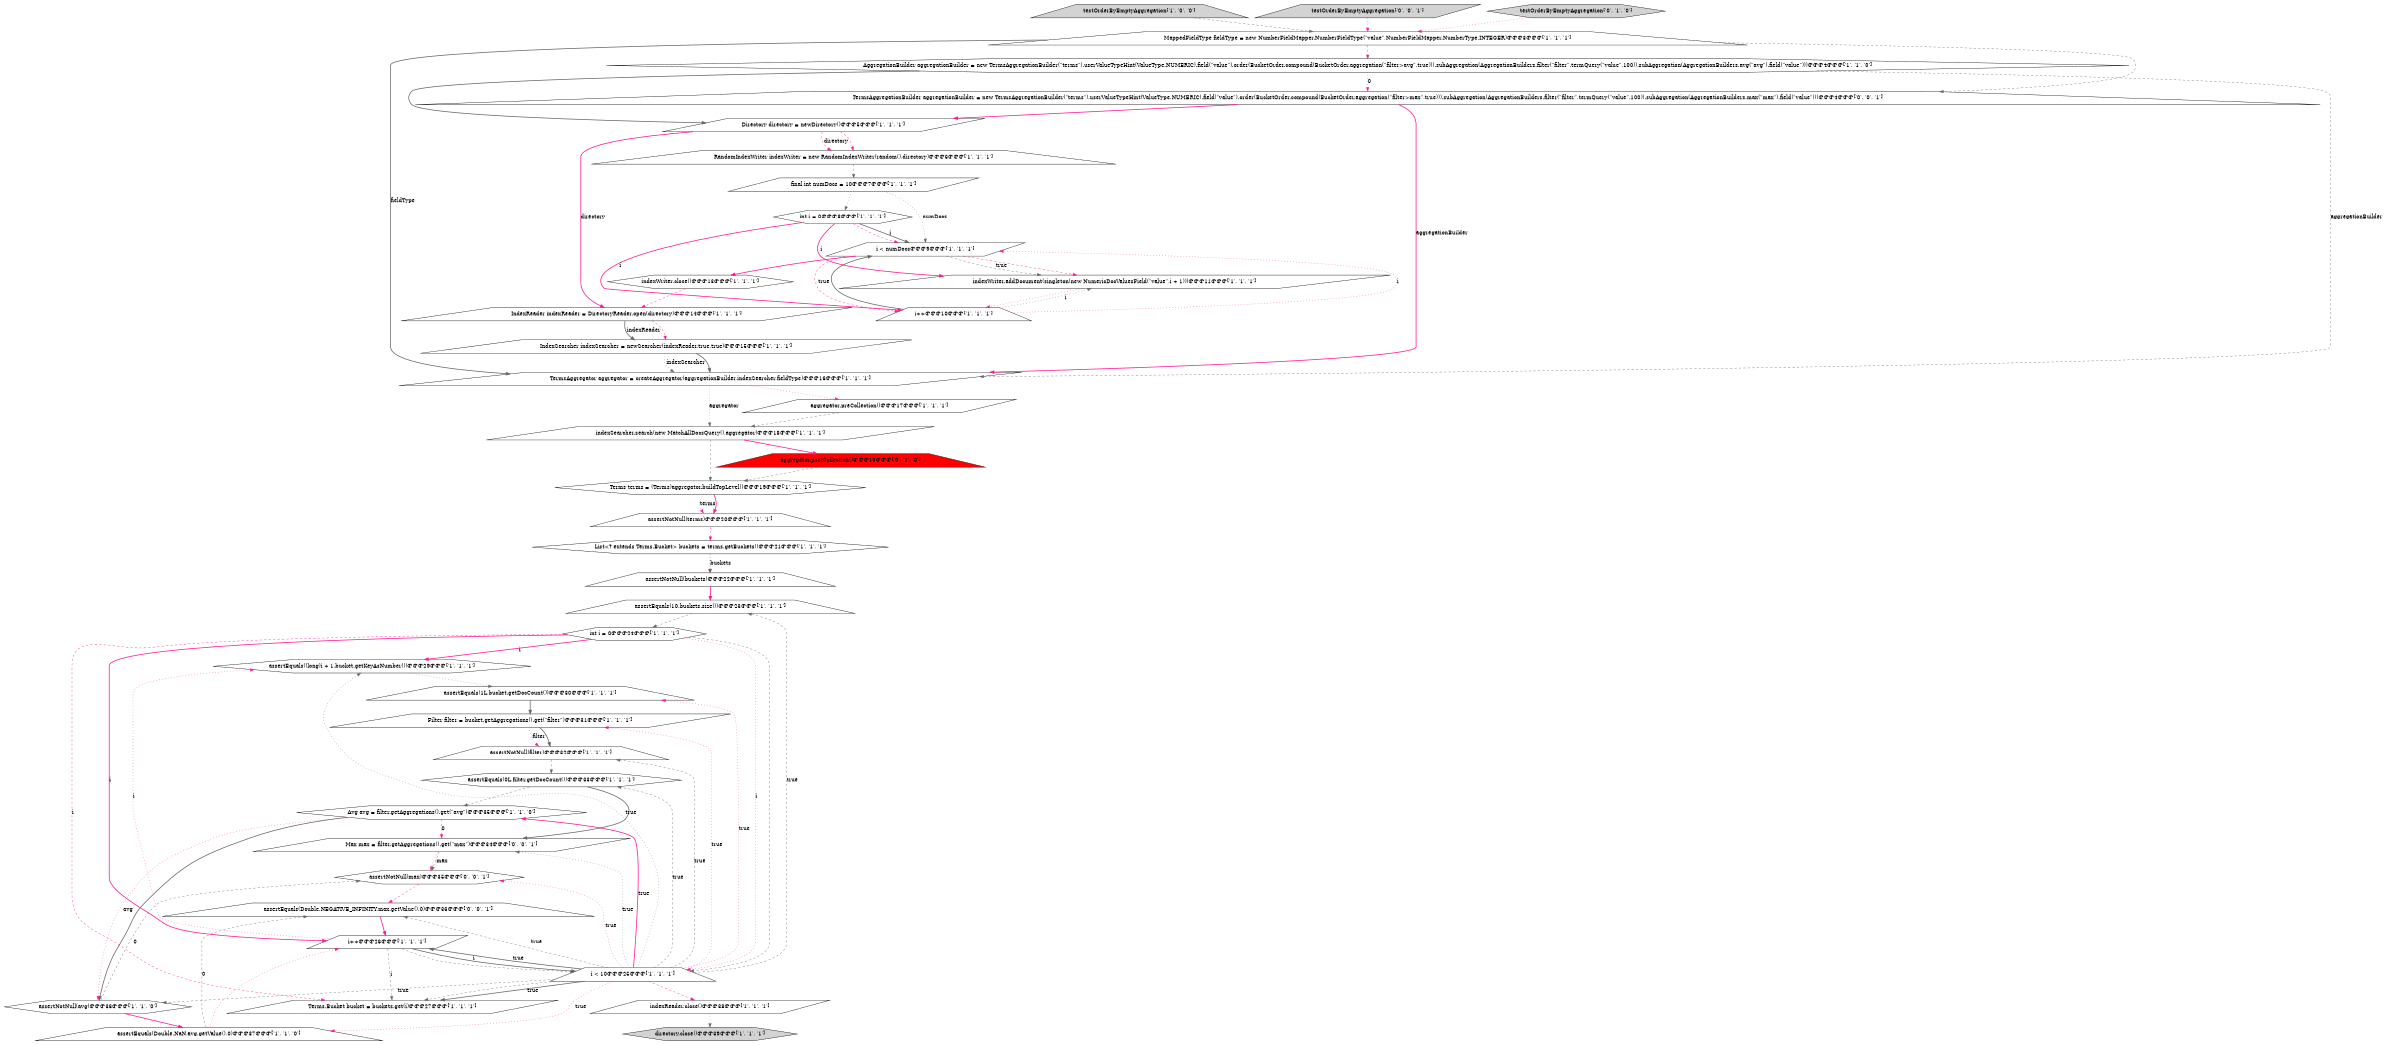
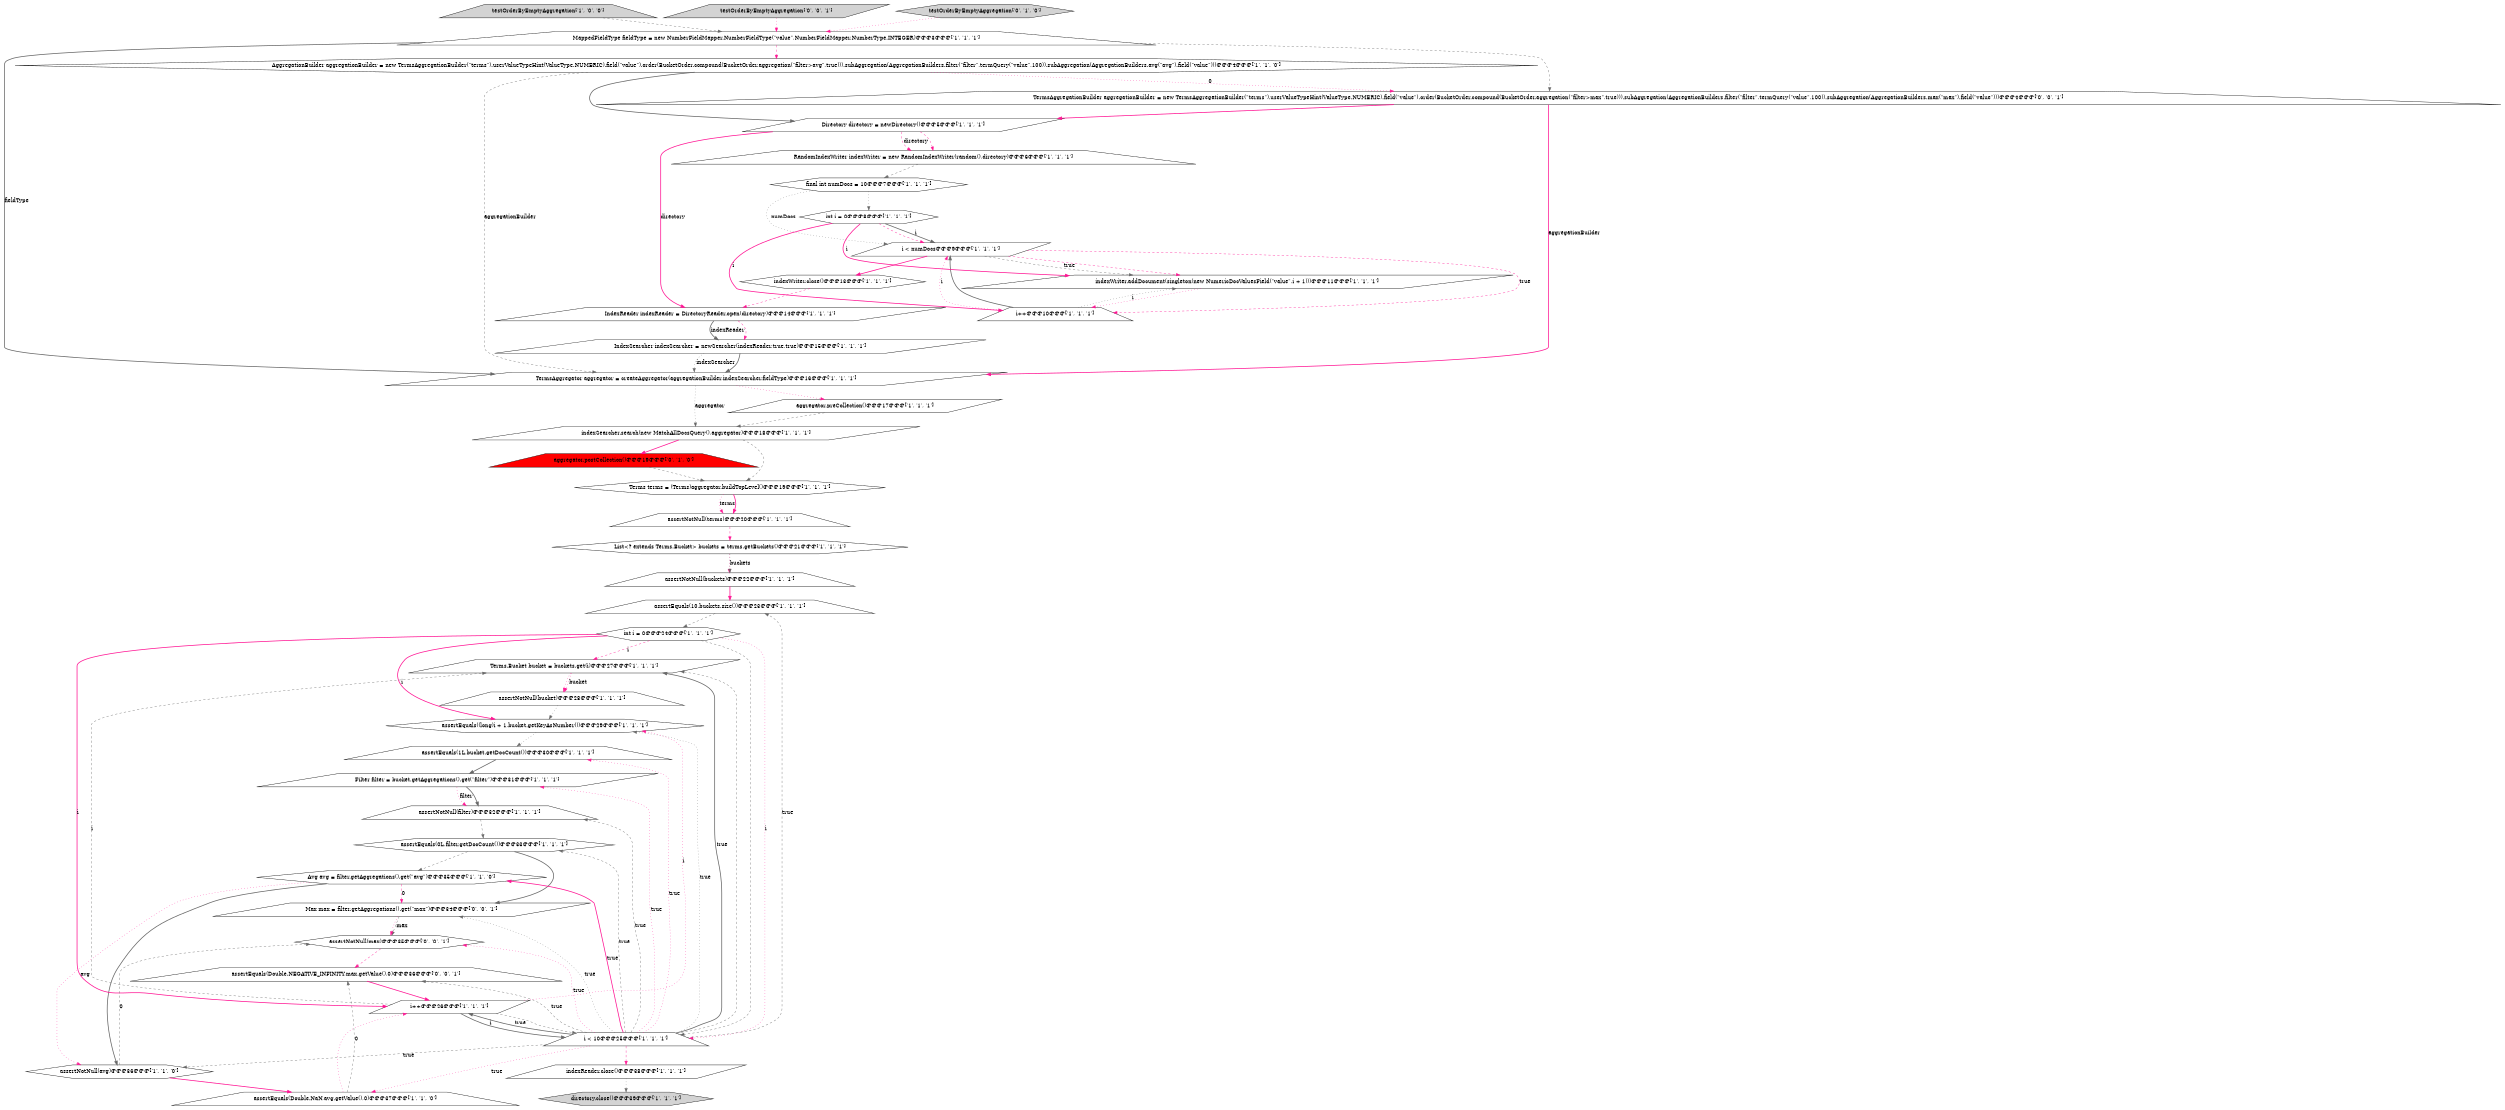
node "final int numDocs = 10@@@7@@@['1', '1', '1']": shape parallelogram -> hexagon
node "assertNotNull(bucket)@@@28@@@['1', '1', '1']": added
